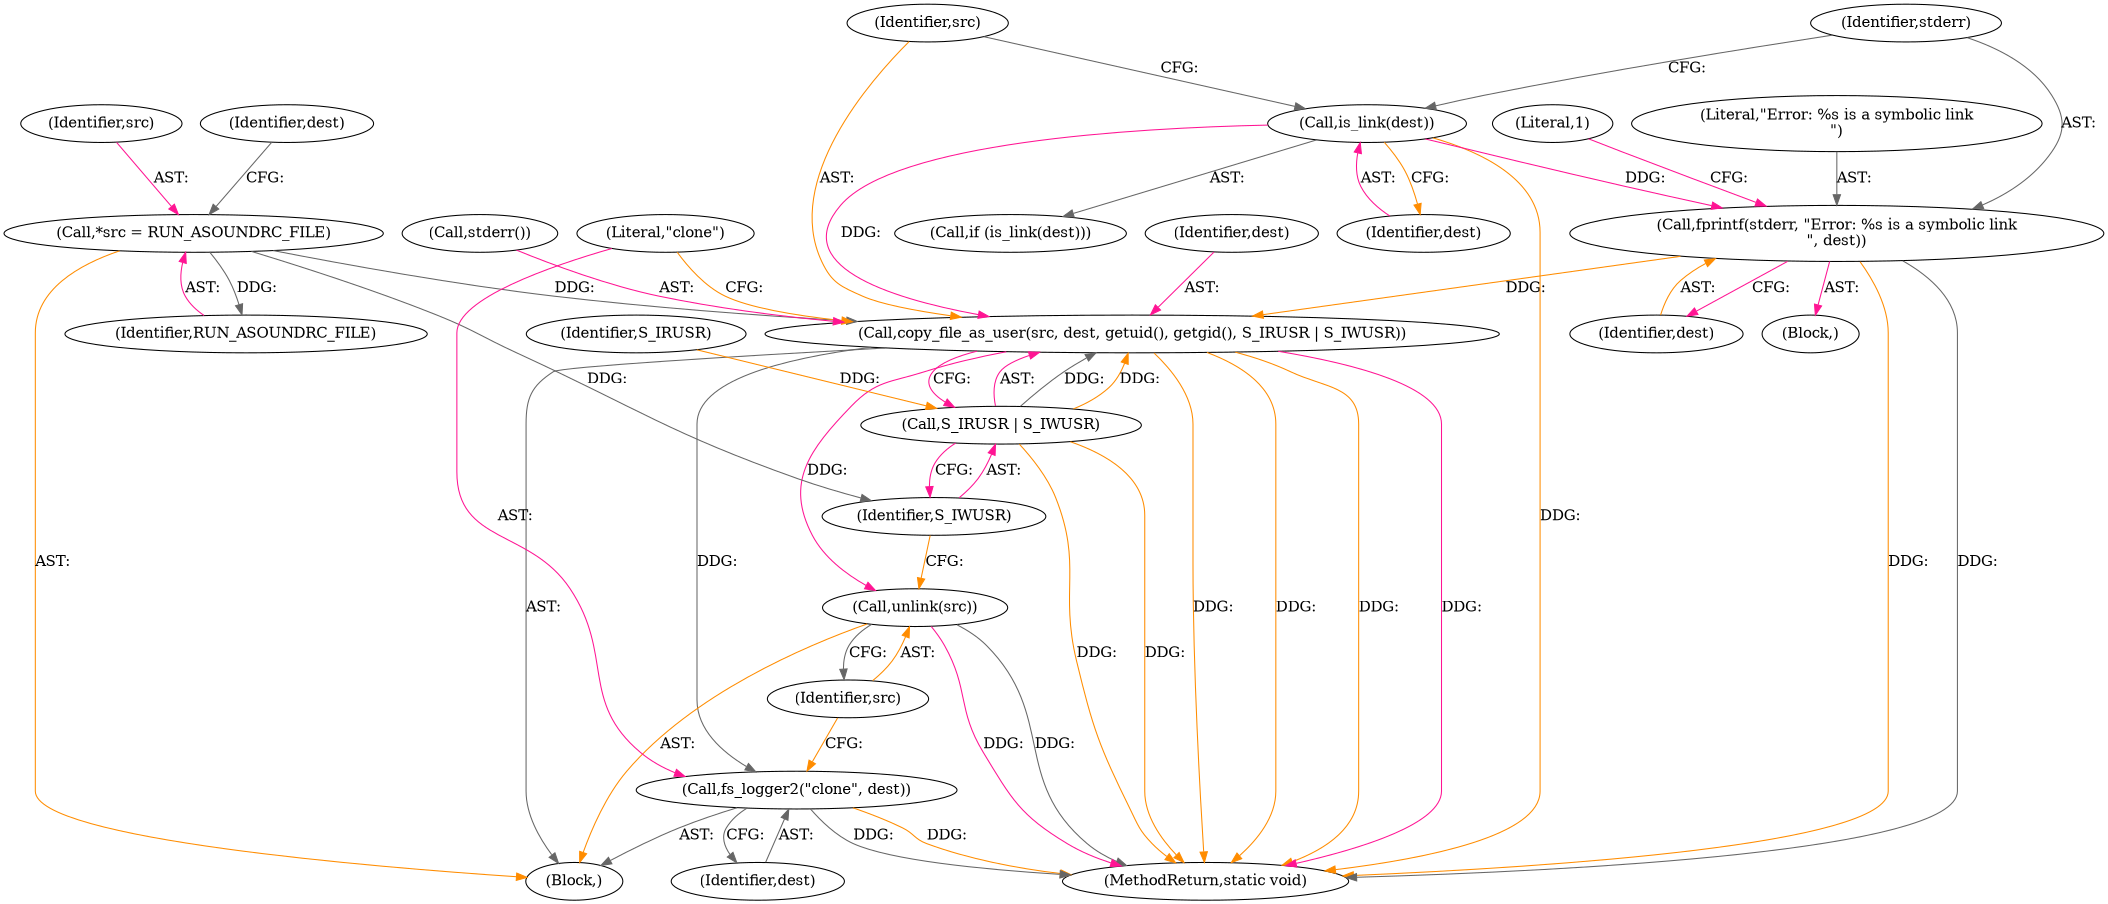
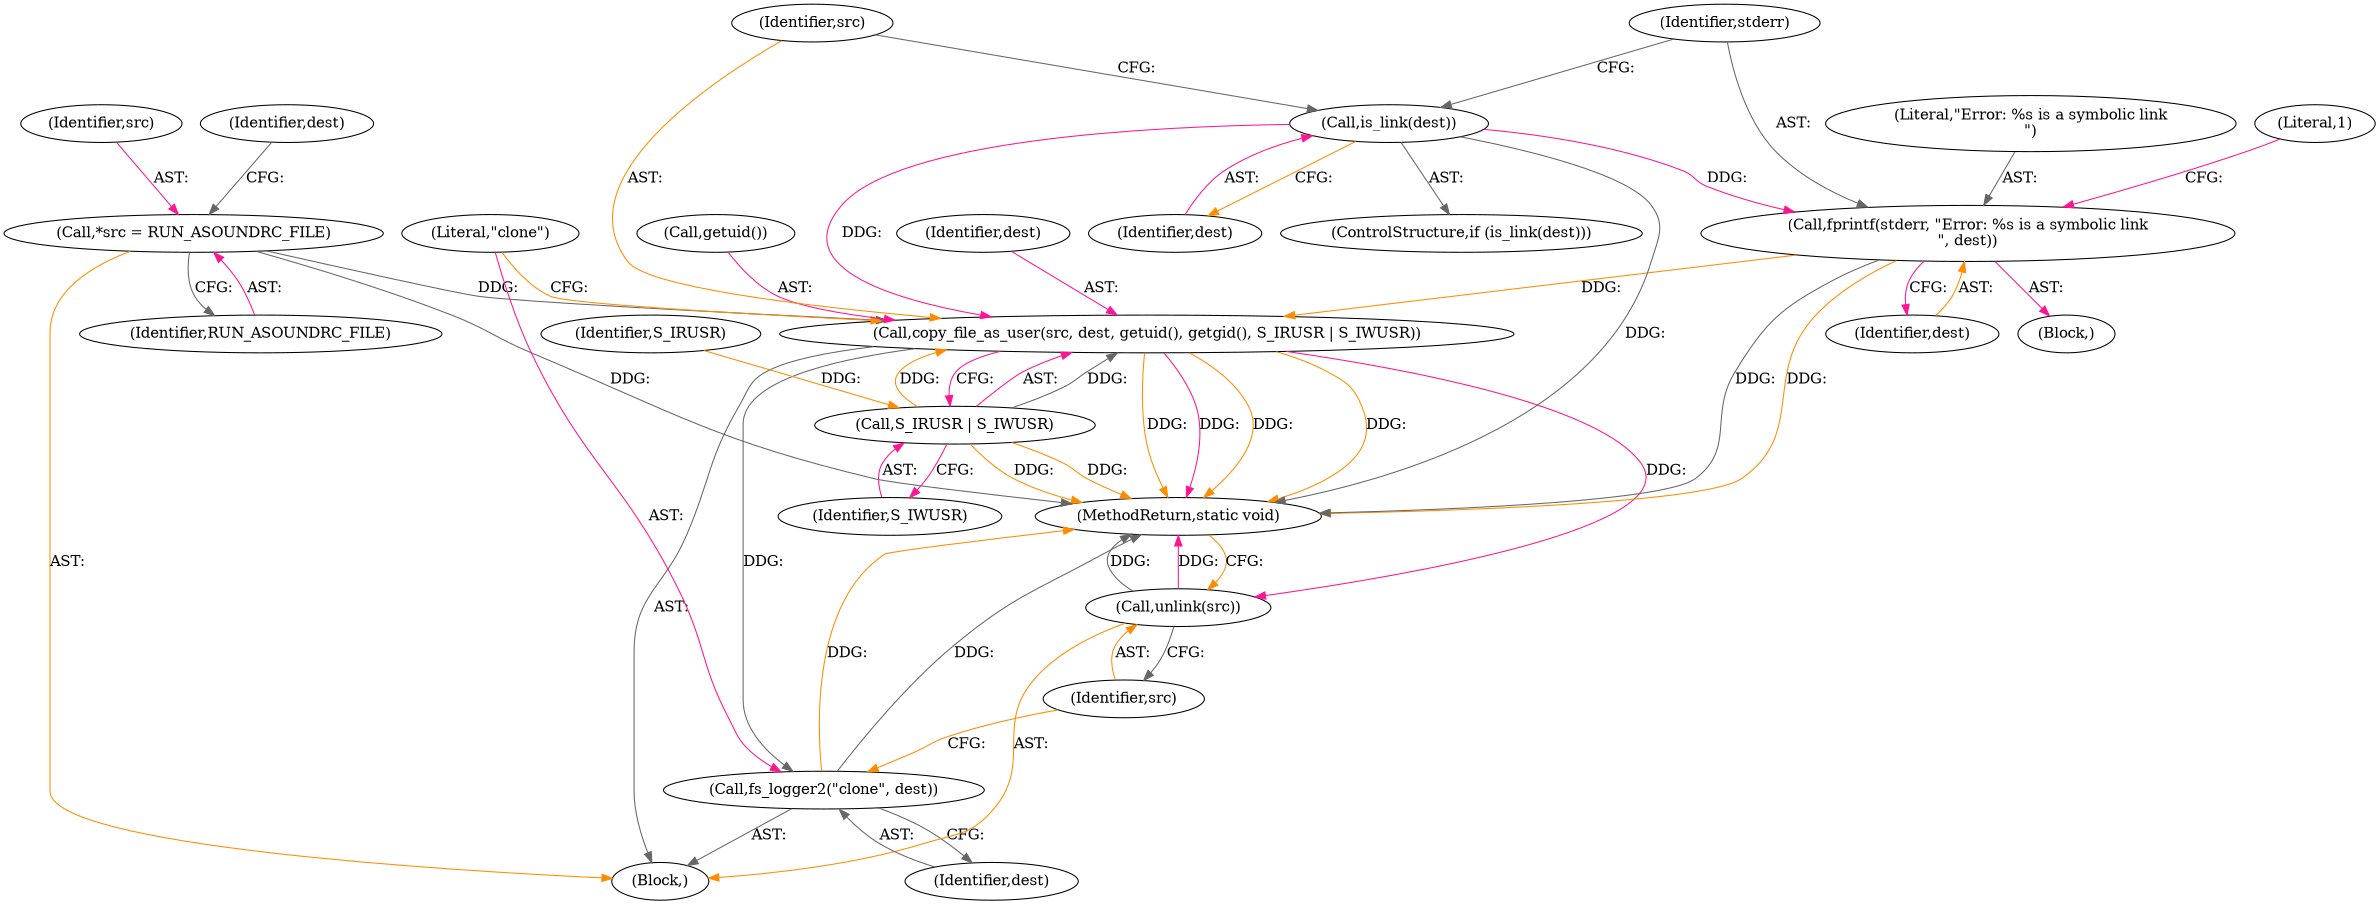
node "(Call,stderr())": label "(Call,stderr())" -> "(Call,getuid())"
node "(Call,if (is_link(dest)))": label "(Call,if (is_link(dest)))" -> "(ControlStructure,if (is_link(dest)))"
edge "(Call,*src = RUN_ASOUNDRC_FILE)" -> "(Identifier,RUN_ASOUNDRC_FILE)": label "DDG: " -> "CFG: "
edge "(Call,*src = RUN_ASOUNDRC_FILE)" -> "(Identifier,S_IWUSR)": now "(Call,*src = RUN_ASOUNDRC_FILE)" -> "(MethodReturn,static void)"
edge "(Call,is_link(dest))" -> "(MethodReturn,static void)": color darkorange -> gray40
edge "(Identifier,S_IWUSR)" -> "(Call,unlink(src))": now "(MethodReturn,static void)" -> "(Call,unlink(src))"
